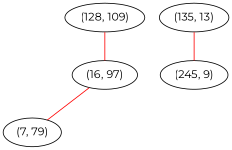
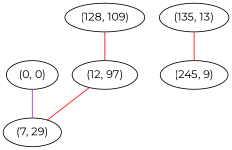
node "(0, 0)": added
node "(16, 97)": label "(16, 97)" -> "(12, 97)"
node "(7, 79)": label "(7, 79)" -> "(7, 29)"
